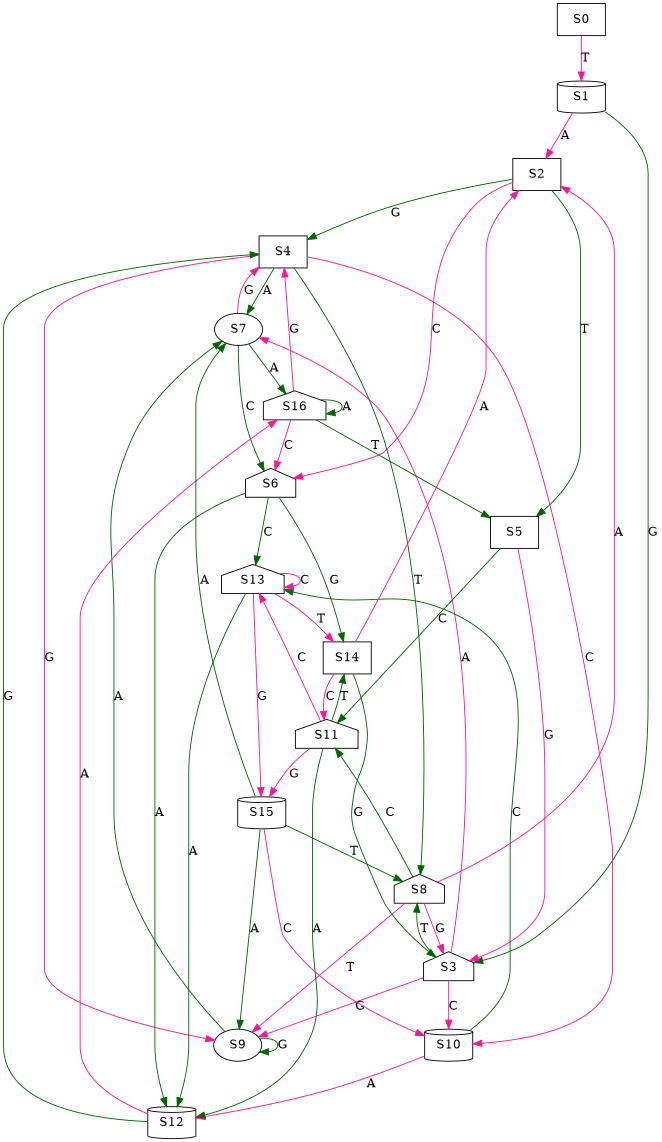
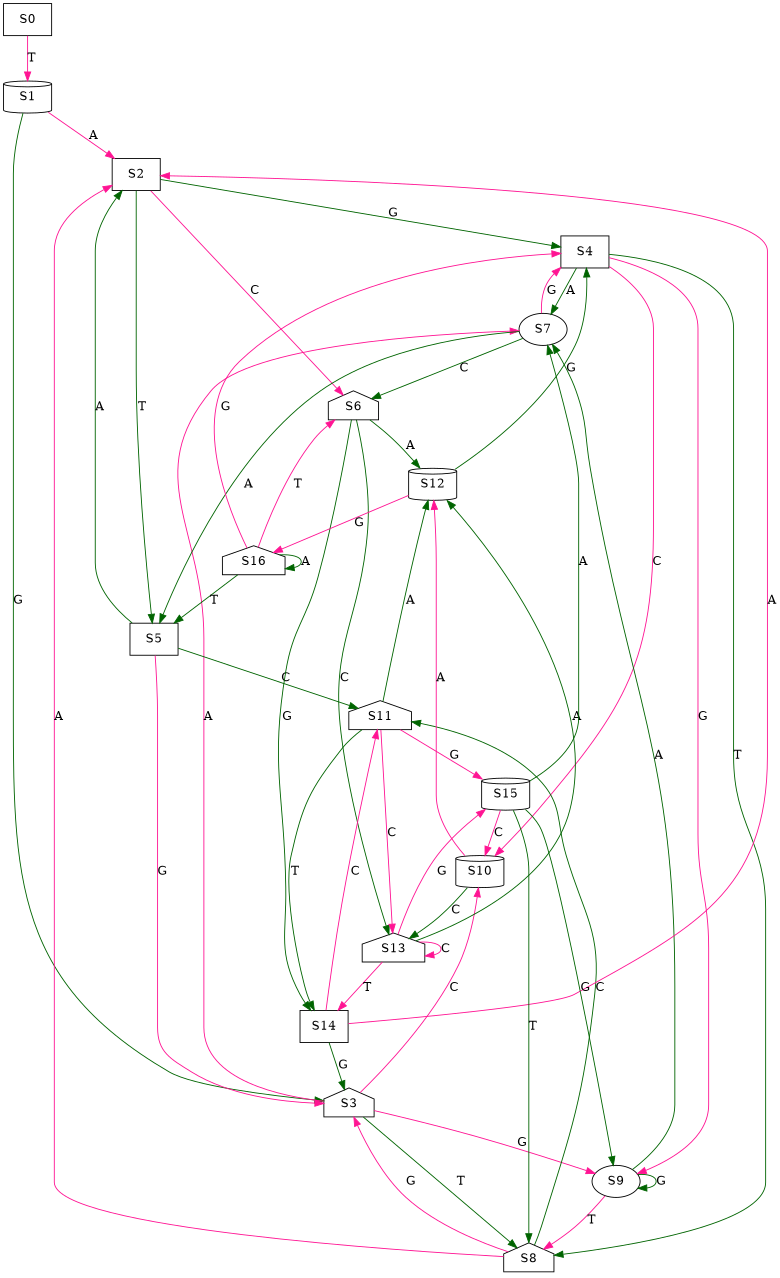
edge "S7" -> "S16": now "S7" -> "S5"
edge "S5" -> "S2": added, label "A"
edge "S16" -> "S6": label "C" -> "T"
edge "S12" -> "S16": label "A" -> "G"
edge "S15" -> "S9": label "A" -> "G"
edge "S8" -> "S9": reversed
